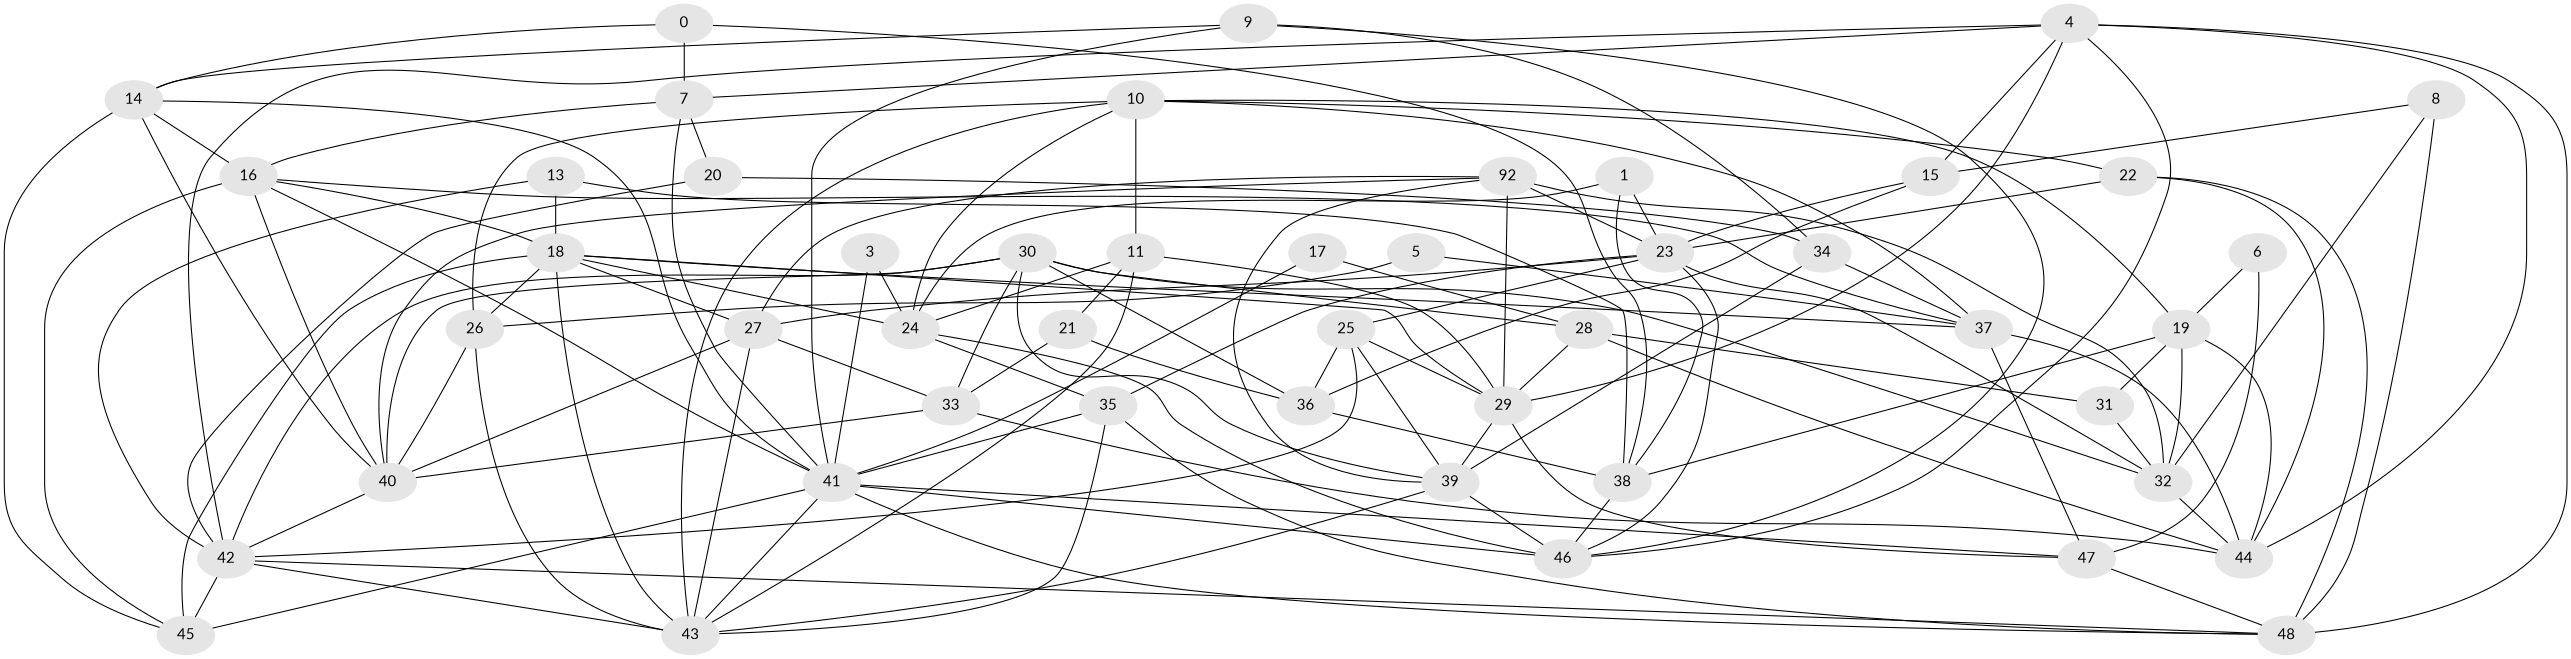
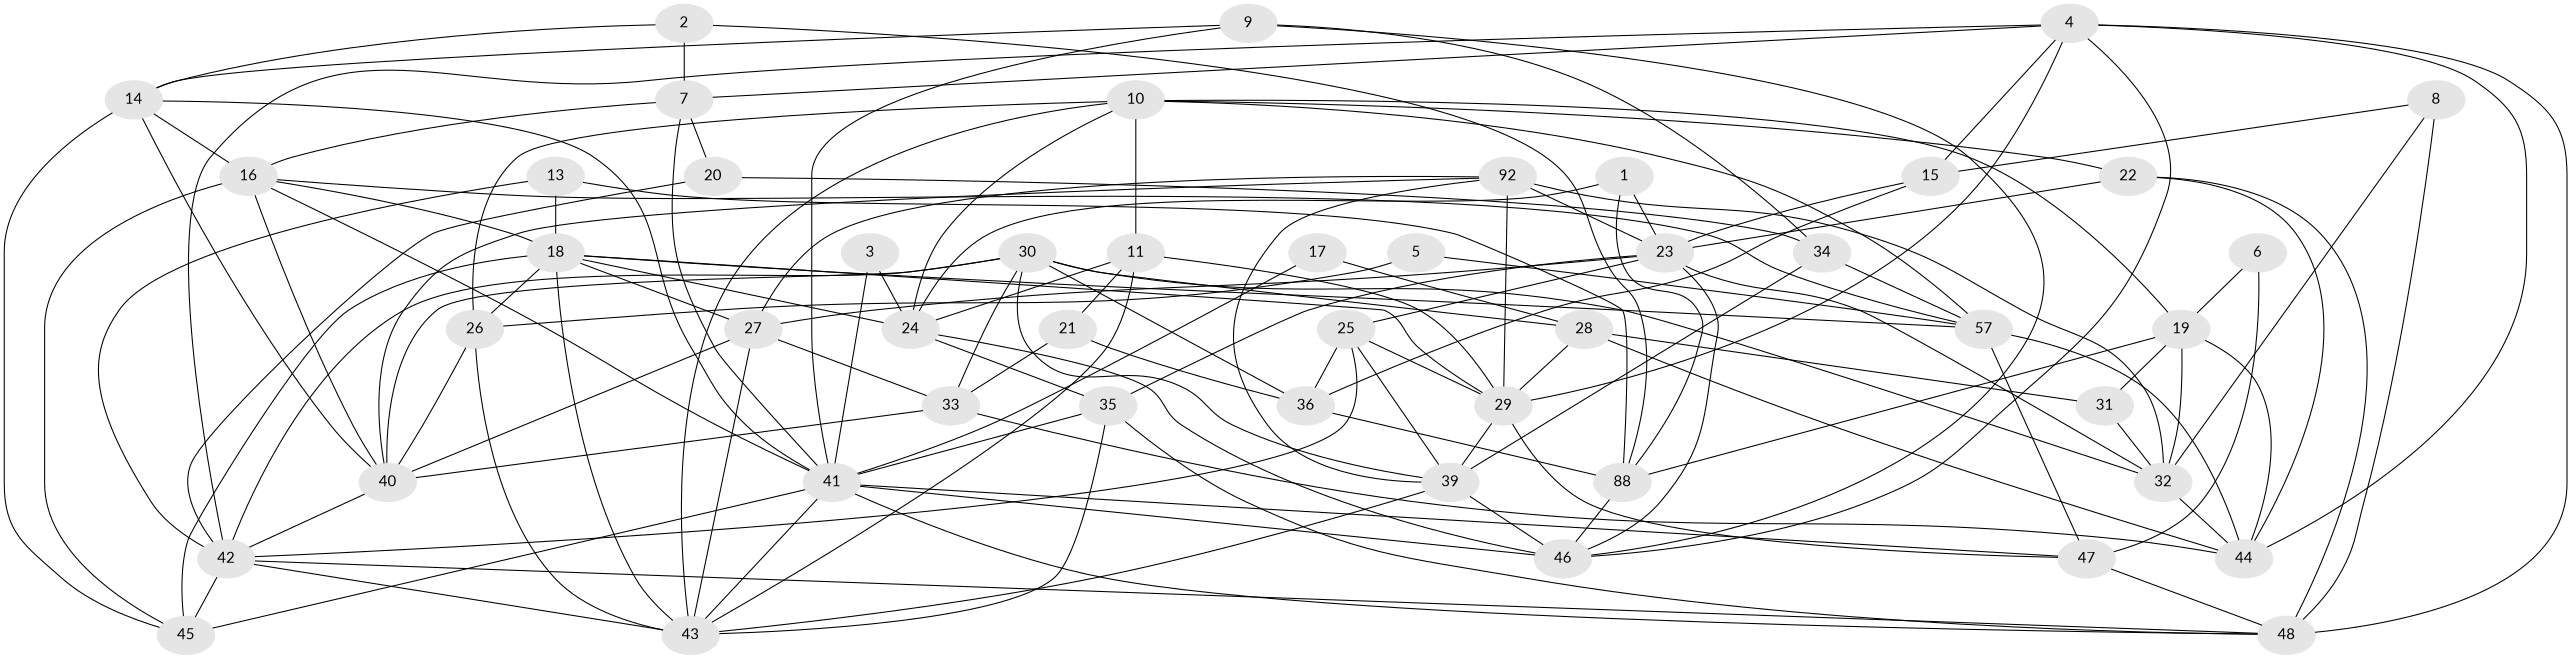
node "0": label "0" -> "2"
node "37": label "37" -> "57"
node "38": label "38" -> "88"
